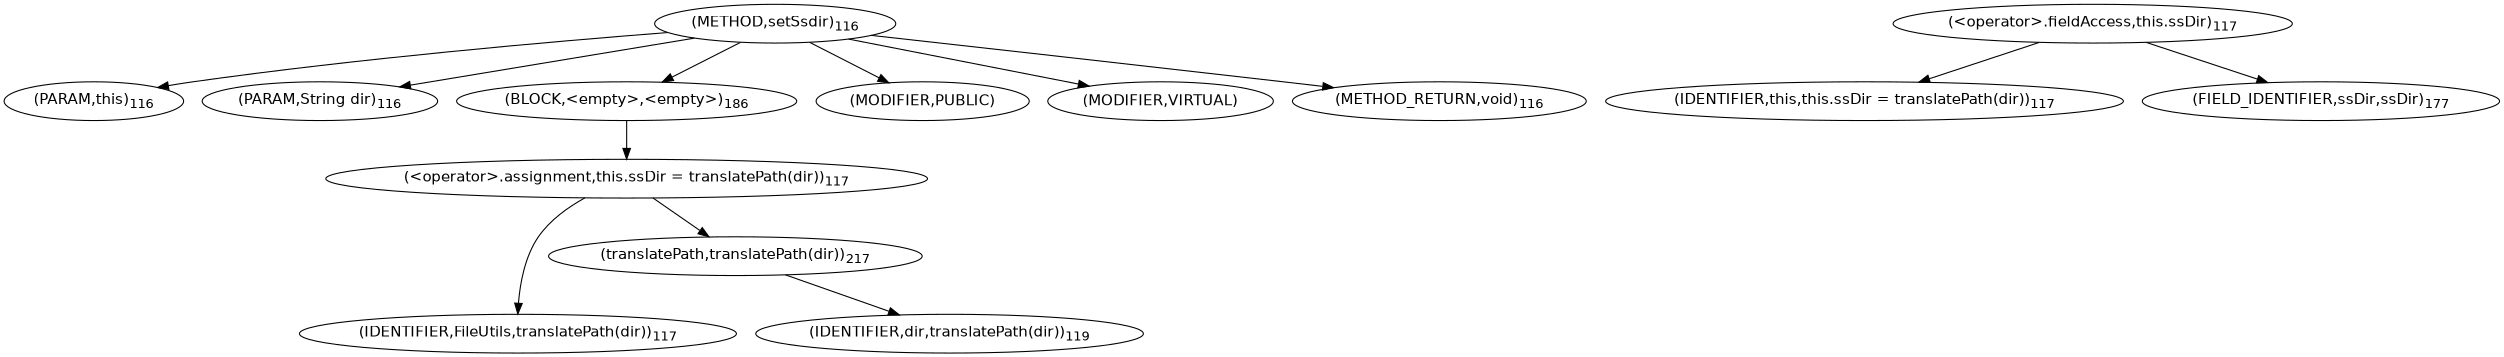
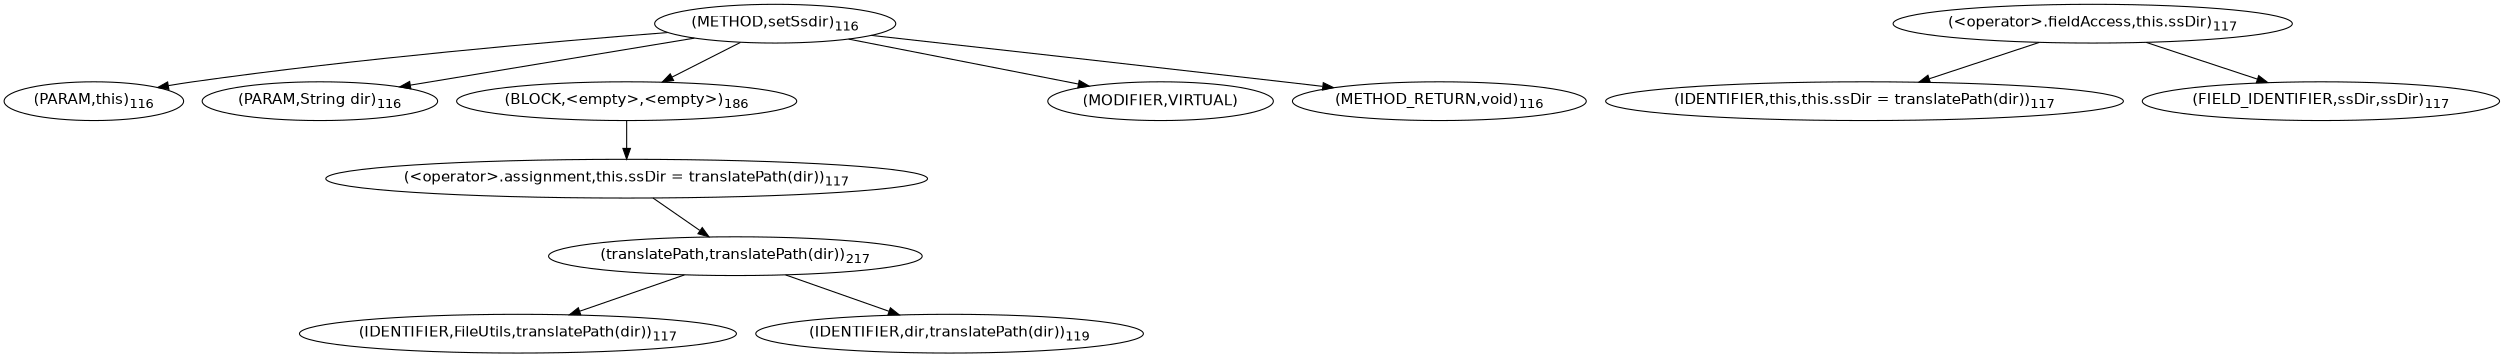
node "(FIELD_IDENTIFIER,ssDir,ssDir)": text "177" -> "117"
node "(MODIFIER,PUBLIC)": removed
edge "(<operator>.assignment,this.ssDir = translatePath(dir))" -> "(IDENTIFIER,FileUtils,translatePath(dir))": now "(translatePath,translatePath(dir))" -> "(IDENTIFIER,FileUtils,translatePath(dir))"
